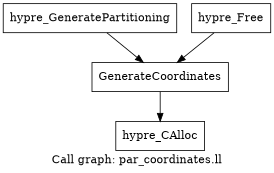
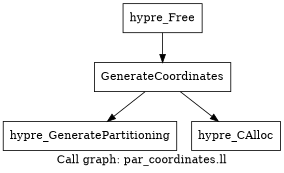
edge "hypre_GeneratePartitioning" -> "GenerateCoordinates": reversed
